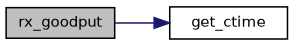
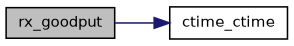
node "get_ctime": label "get_ctime" -> "ctime_ctime"
